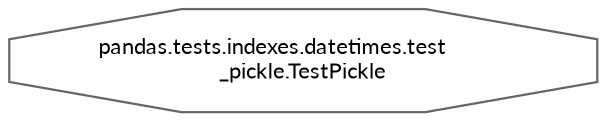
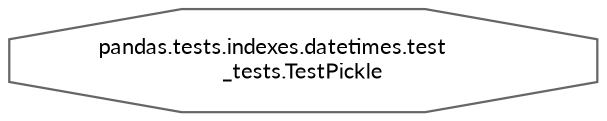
node "pandas.tests.indexes.datetimes.test _pickle.TestPickle": label "pandas.tests.indexes.datetimes.test _pickle.TestPickle" -> "pandas.tests.indexes.datetimes.test _tests.TestPickle"
